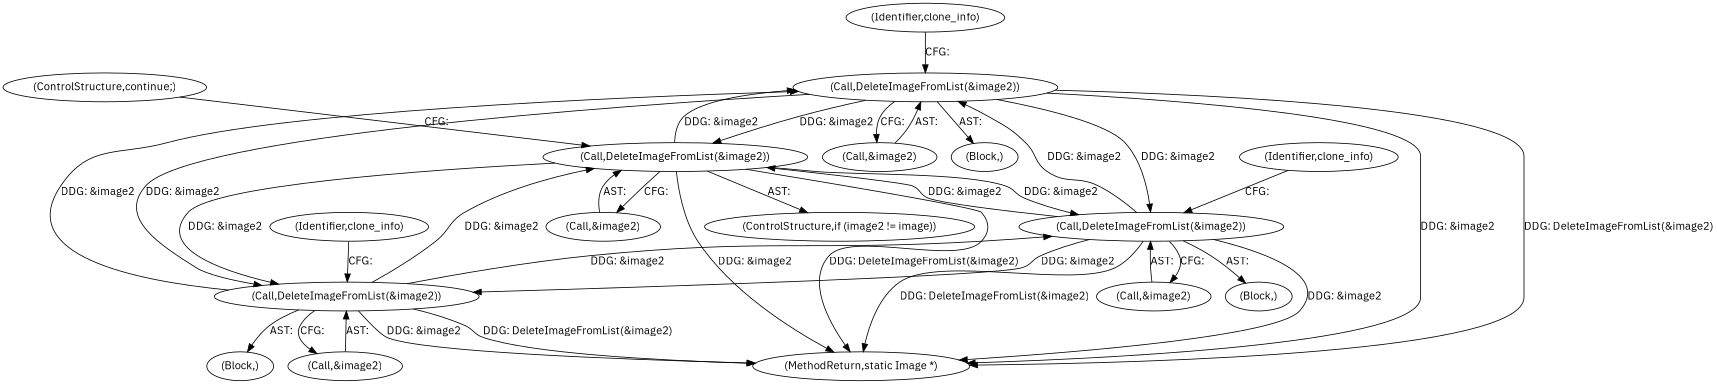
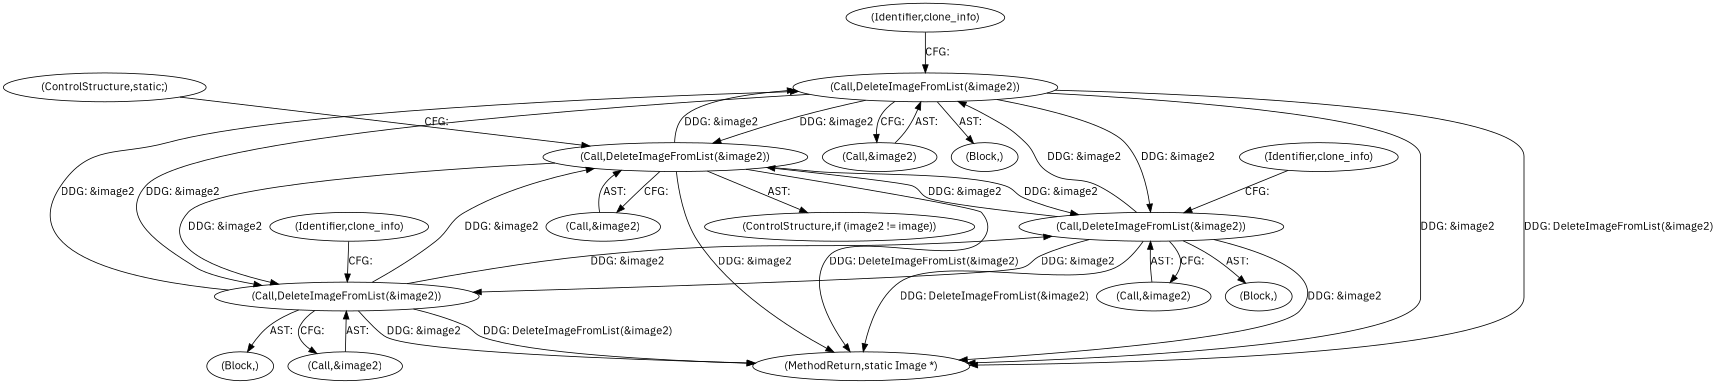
node "(ControlStructure,continue;)": label "(ControlStructure,continue;)" -> "(ControlStructure,static;)"
